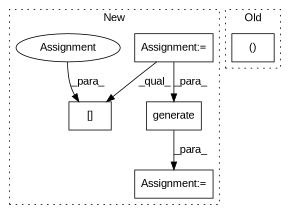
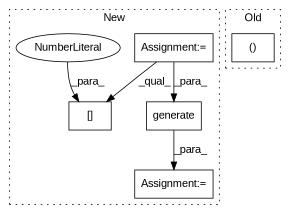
node "Assignment": label "Assignment" -> "NumberLiteral"
